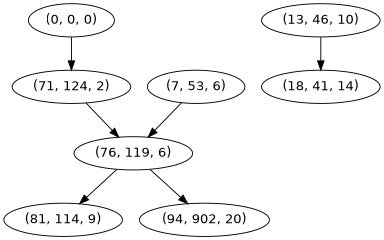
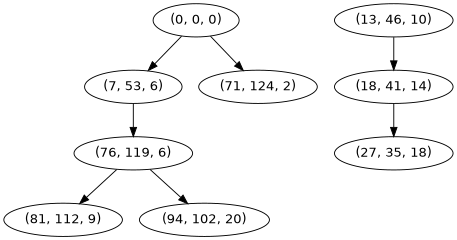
edge "(0, 0, 0)" -> "(7, 53, 6)": added
edge "(71, 124, 2)" -> "(76, 119, 6)": removed
node "(27, 35, 18)": added
node "(81, 114, 9)": label "(81, 114, 9)" -> "(81, 112, 9)"
node "(94, 902, 20)": label "(94, 902, 20)" -> "(94, 102, 20)"
